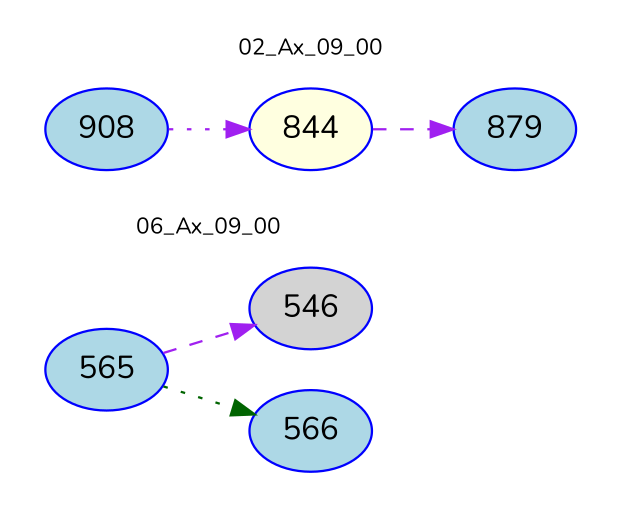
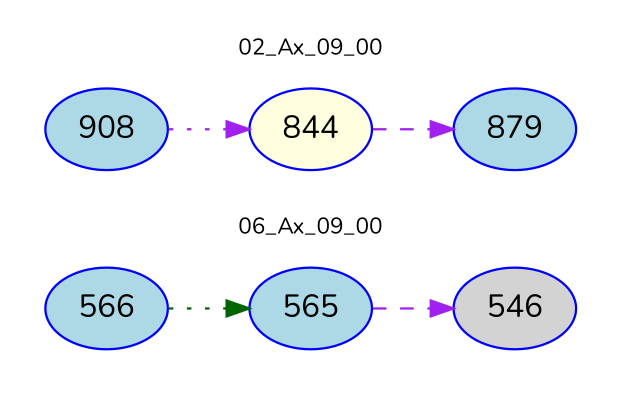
edge "565" -> "566": reversed
